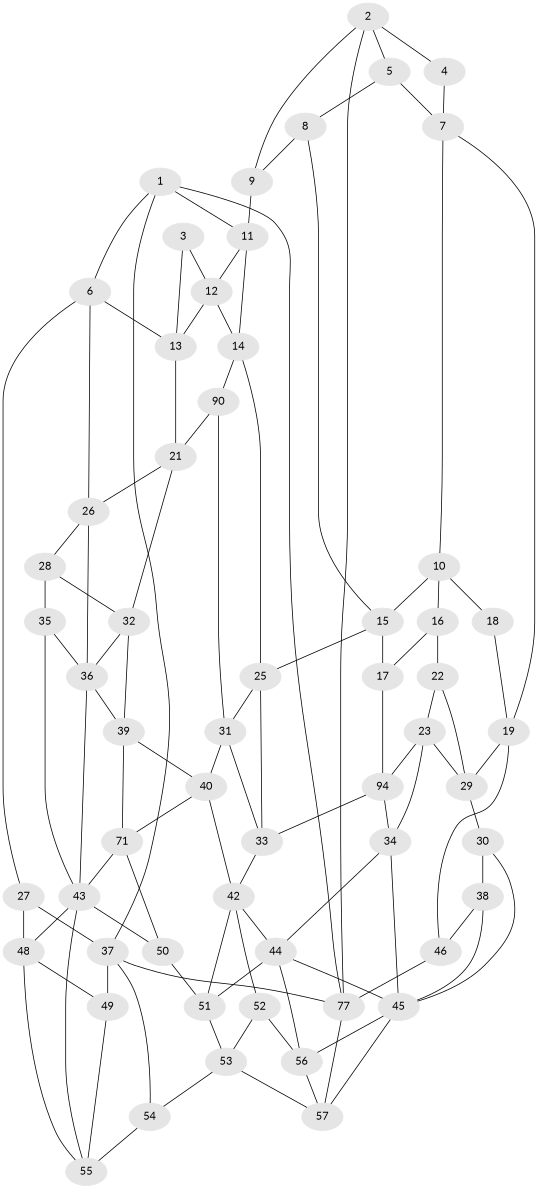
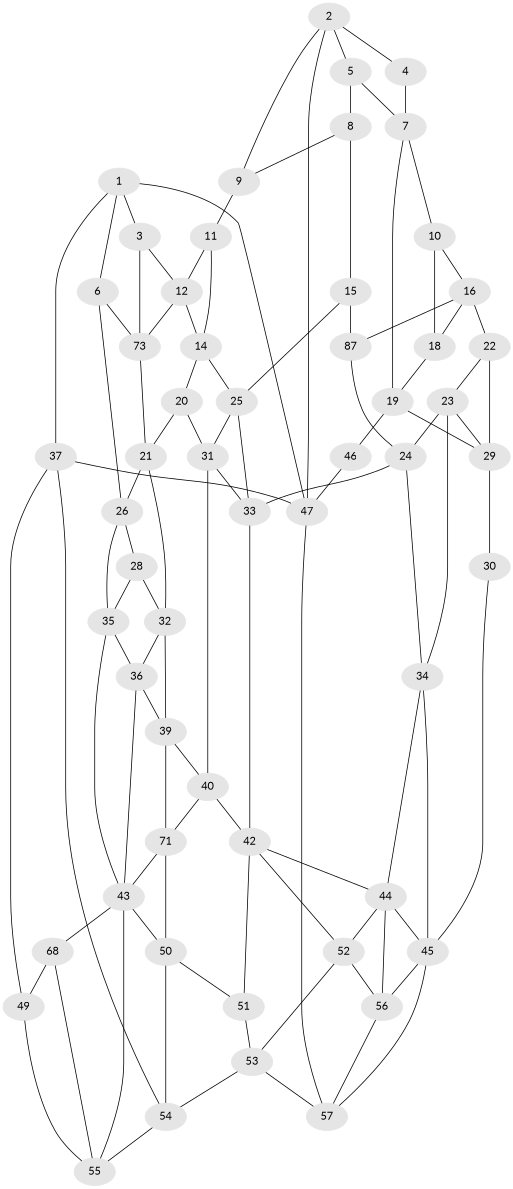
edge "1" -- "11": now "1" -- "3"
edge "16" -- "18": added
node "13": label "13" -> "73"
node "90": label "90" -> "20"
edge "26" -- "36": now "26" -- "35"
edge "10" -- "15": removed
node "17": label "17" -> "87"
node "94": label "94" -> "24"
node "27": removed
node "38": removed
node "48": label "48" -> "68"
edge "44" -- "51": now "44" -- "52"
node "77": label "77" -> "47"
edge "50" -- "54": added
